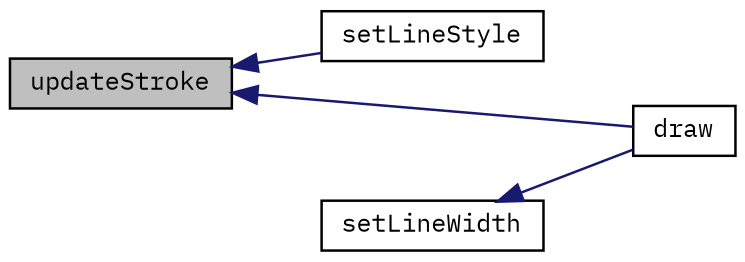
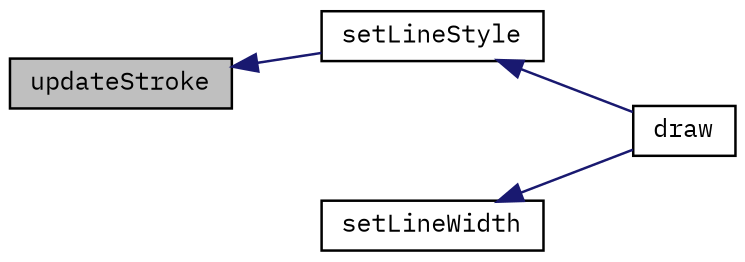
edge "draw" -> "updateStroke": now "draw" -> "setLineStyle"
